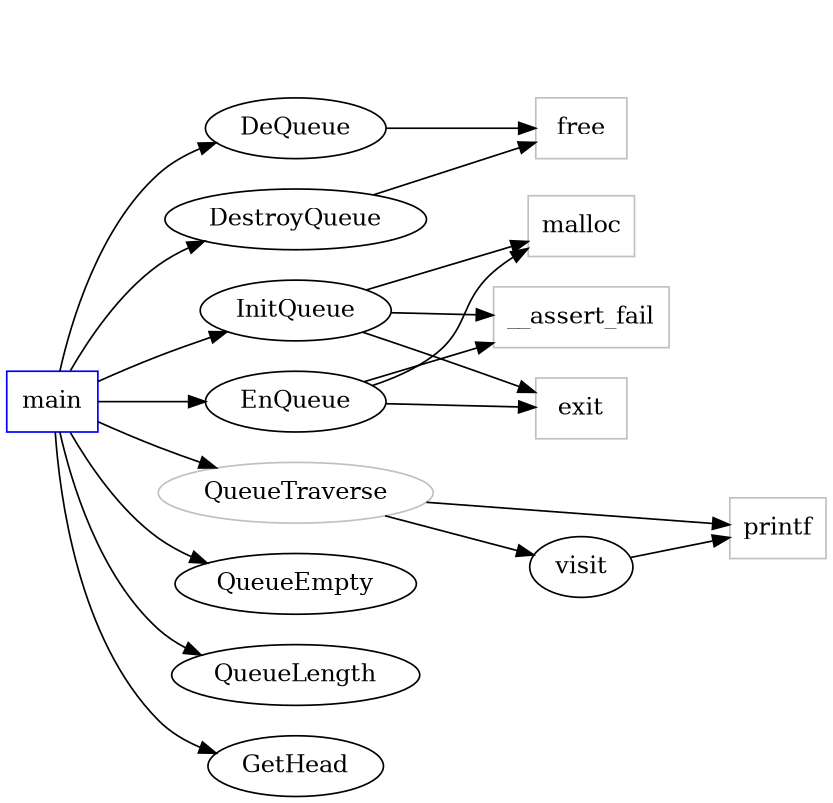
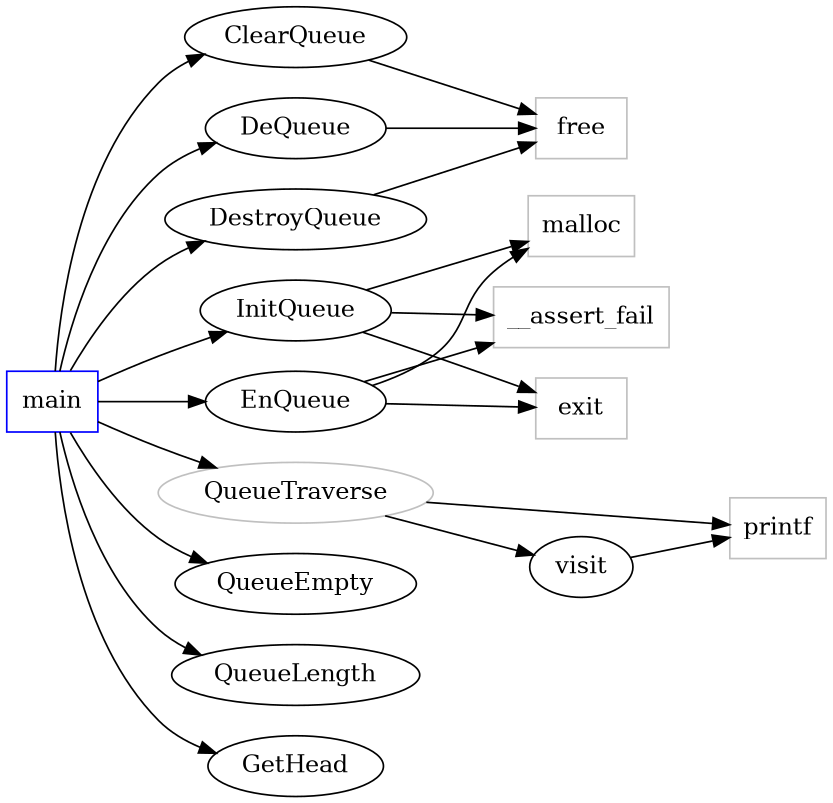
node "ClearQueue": added
